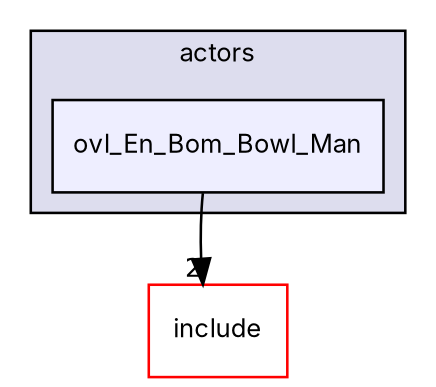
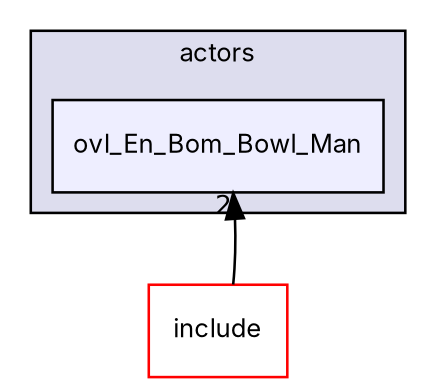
edge "ovl_En_Bom_Bowl_Man" -> "include": reversed
